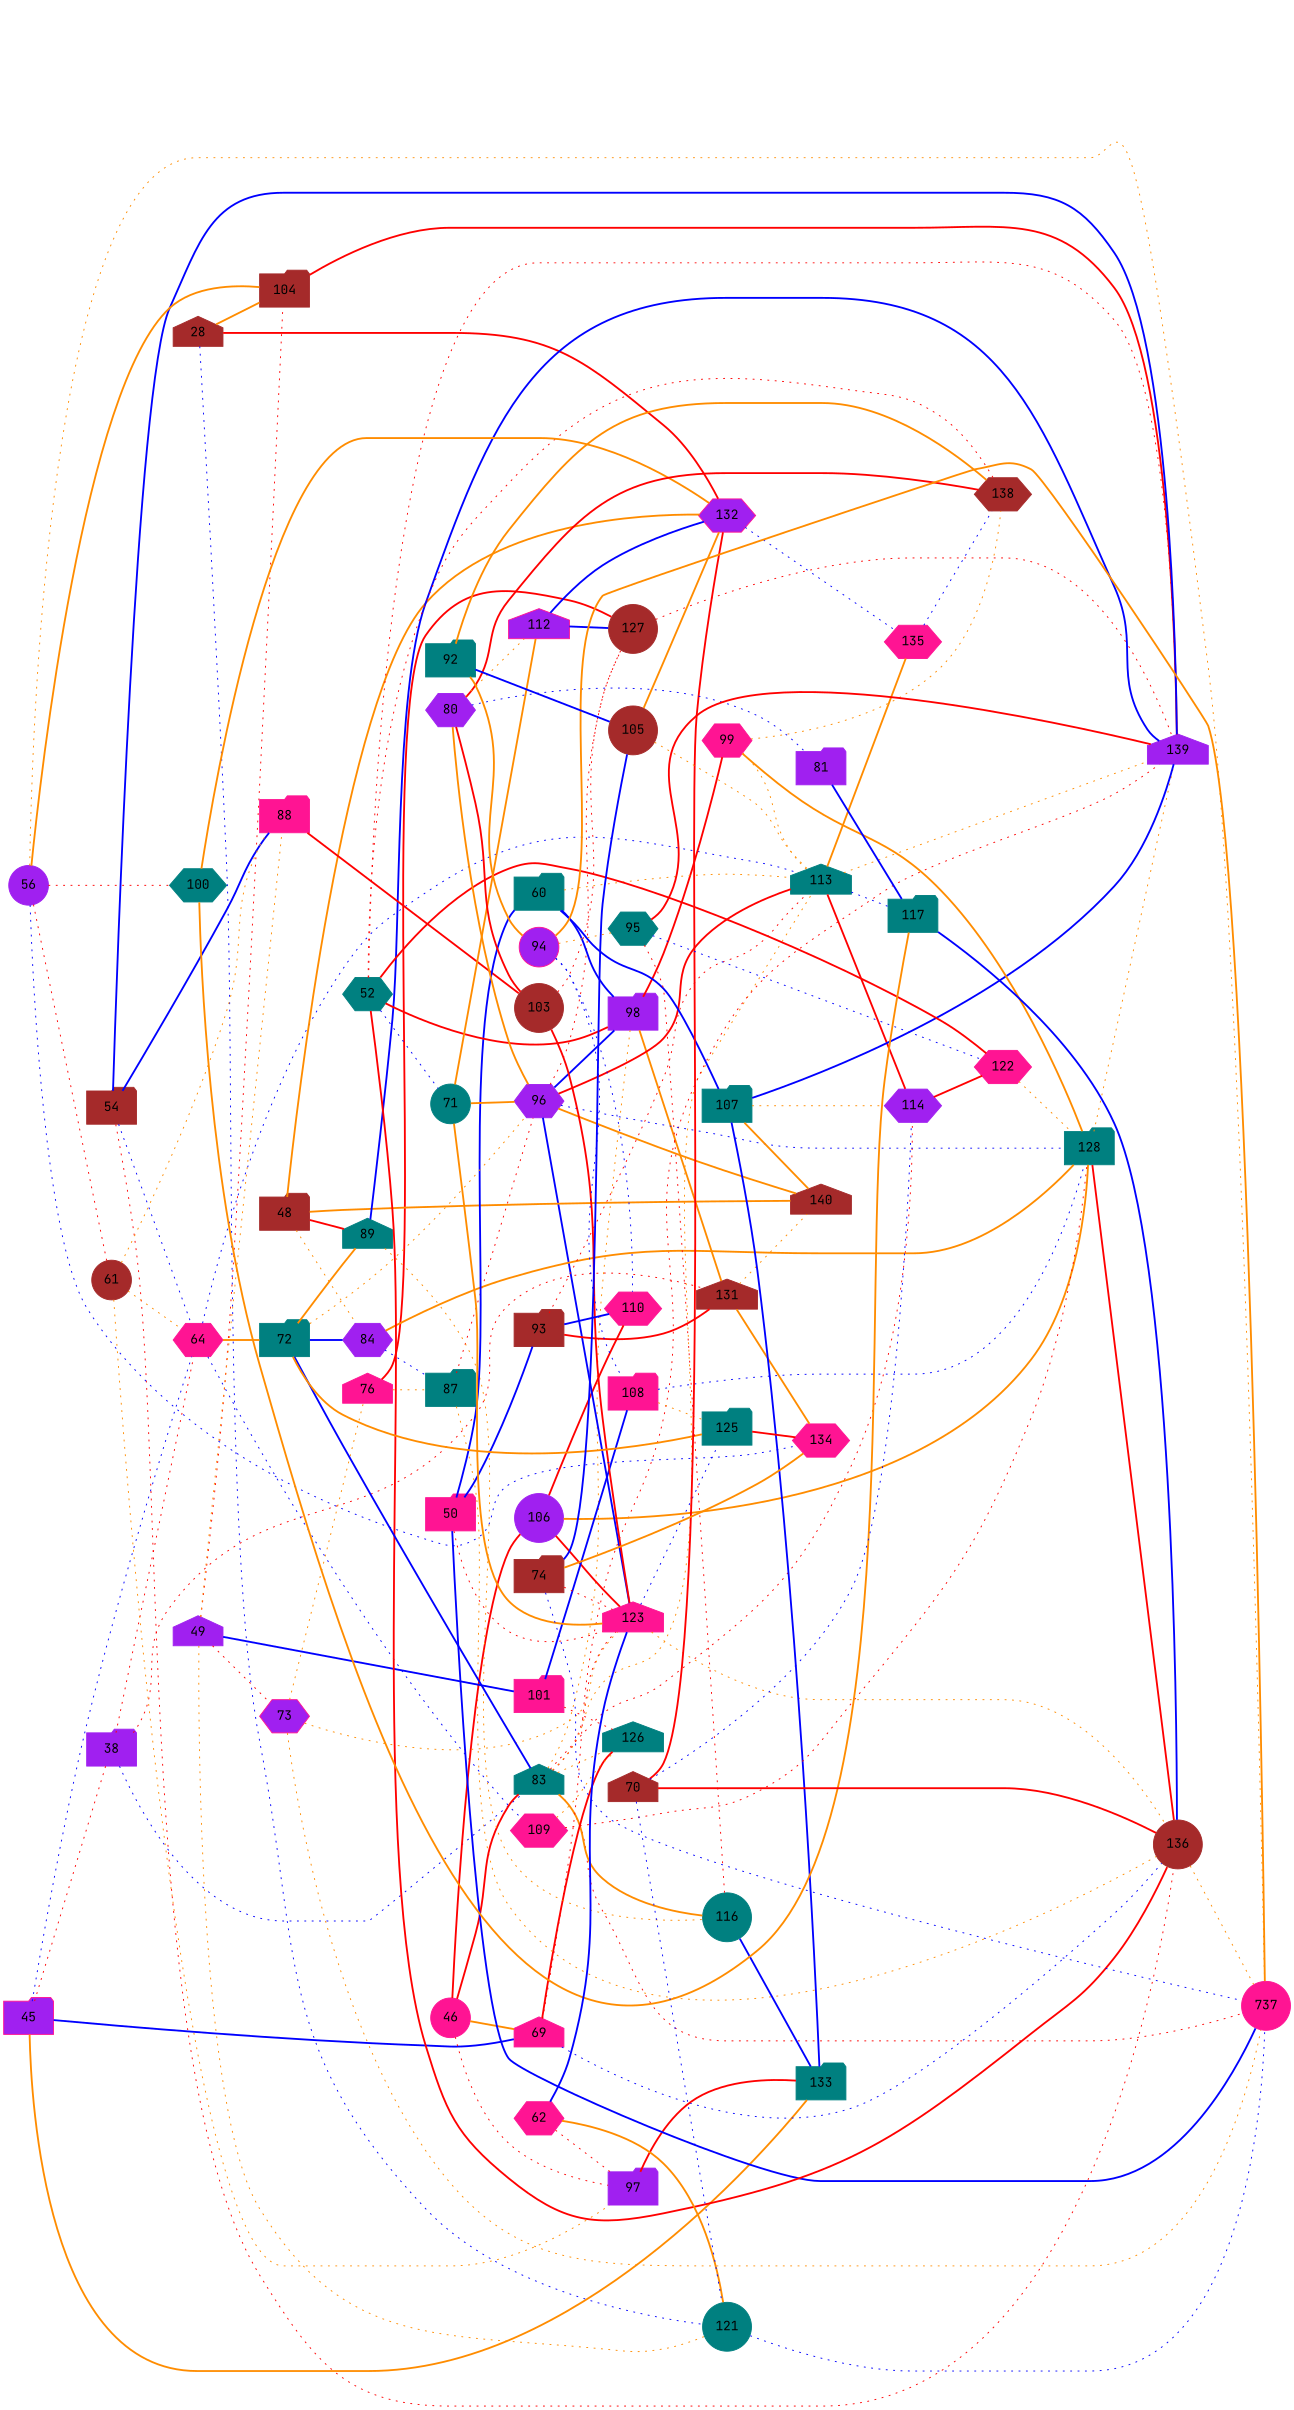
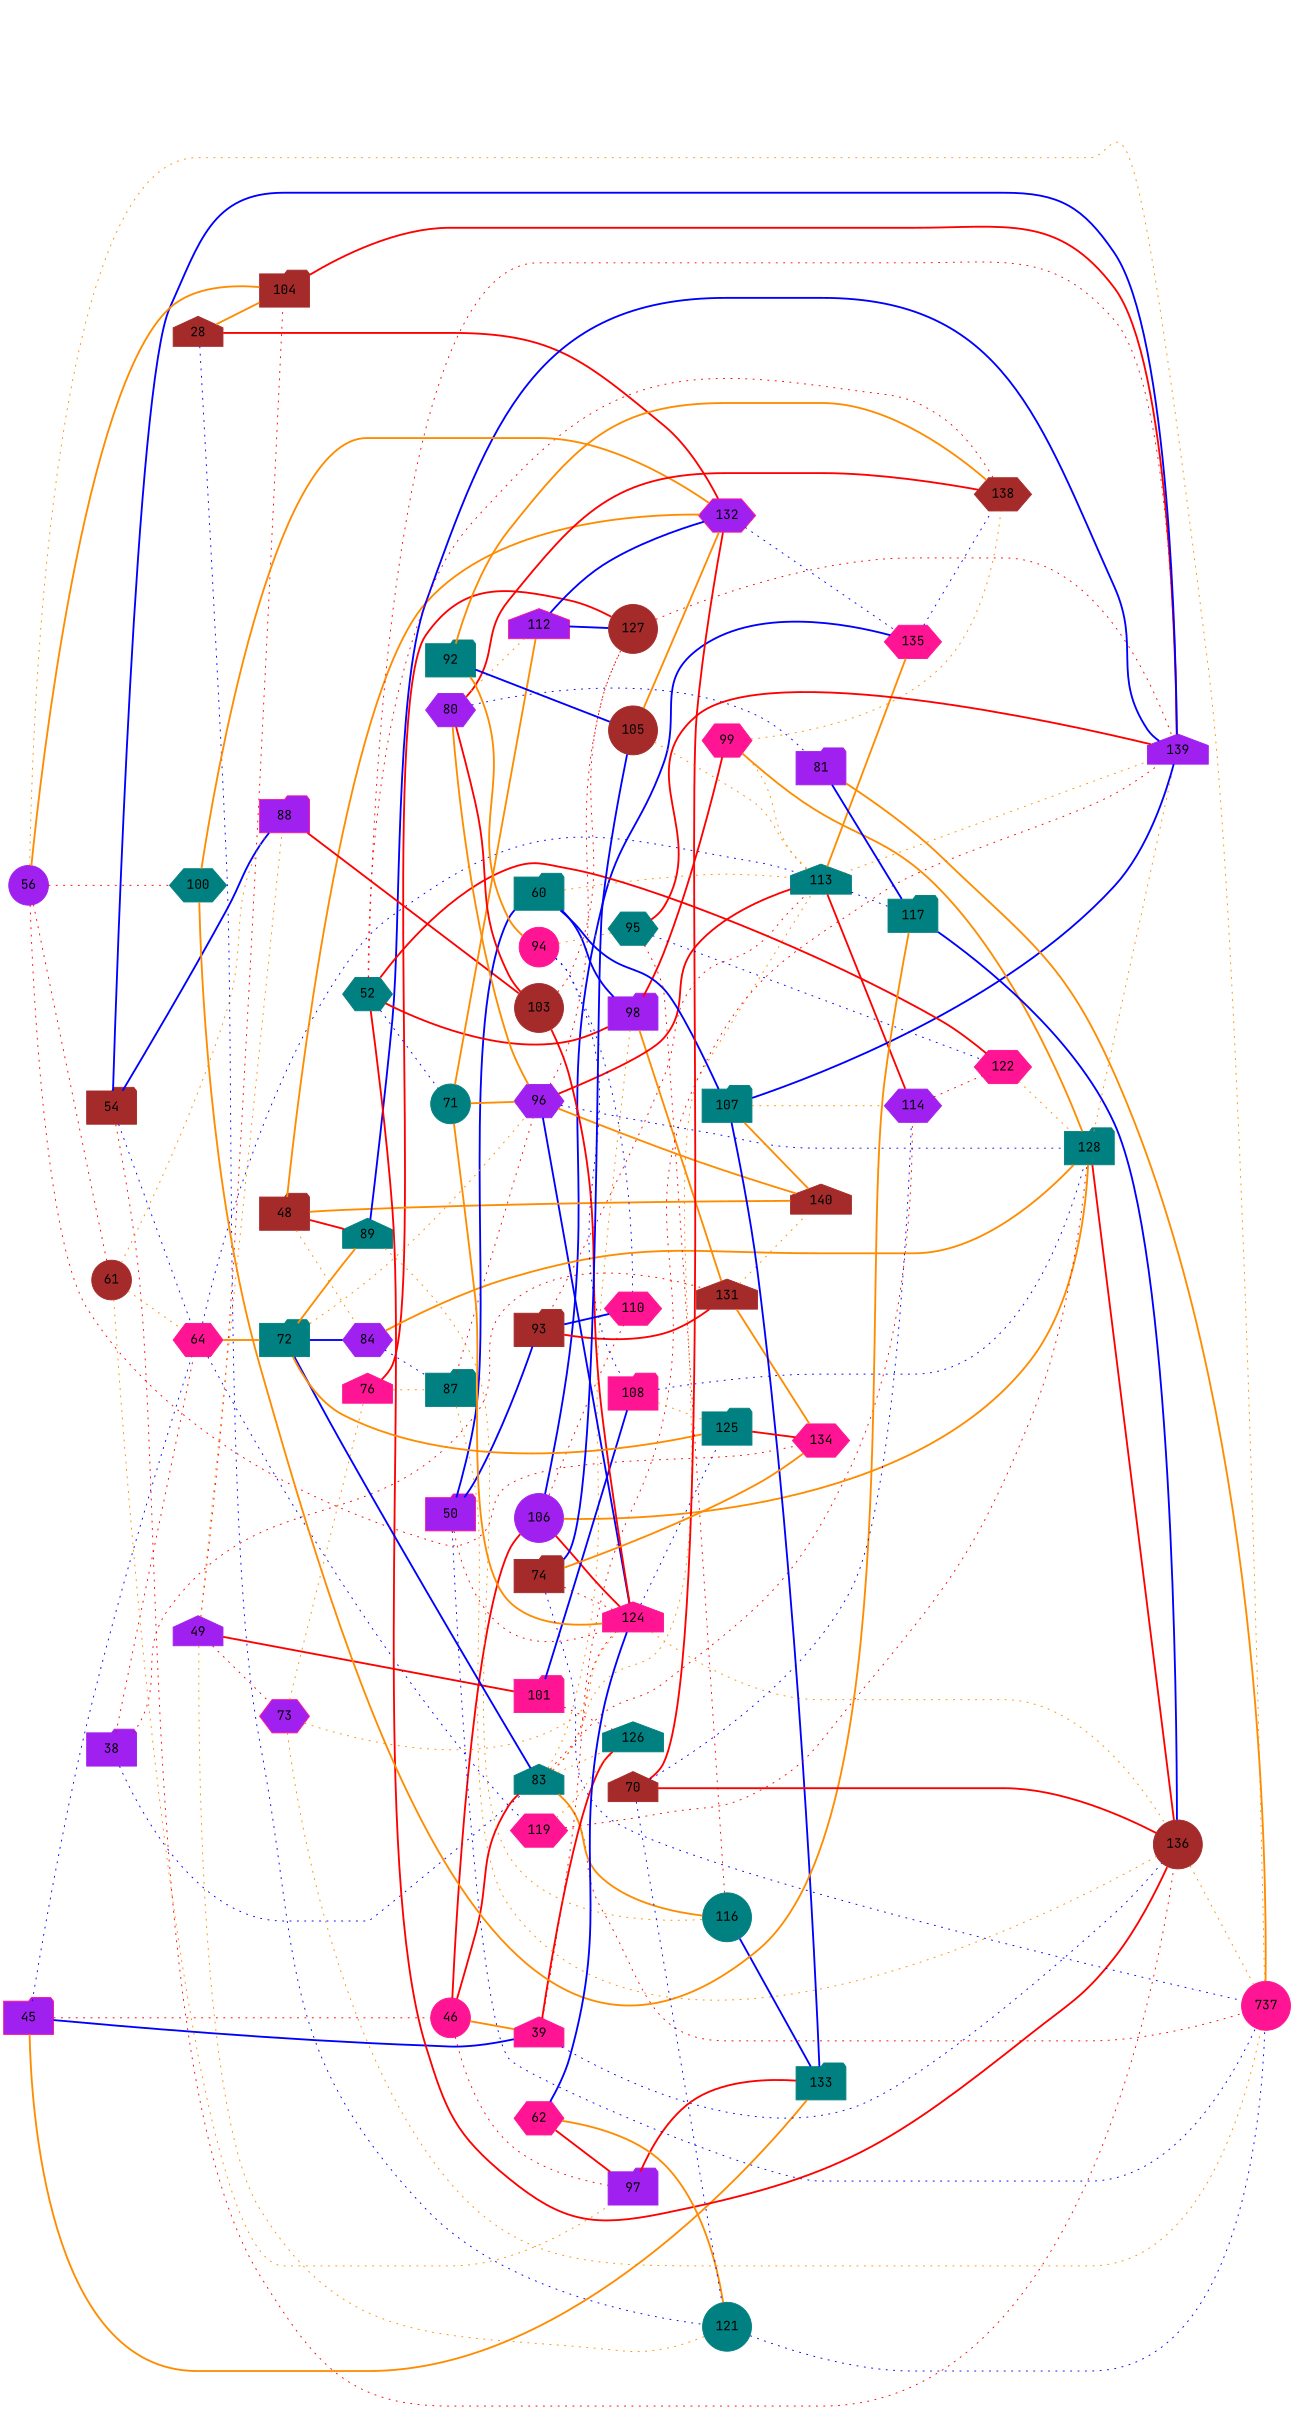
edge "94" -- "737": now "81" -- "737"
node "88": fillcolor deeppink -> purple
node "94": fillcolor purple -> deeppink
edge "98" -- "96": removed
edge "135" -- "106": added
edge "122" -- "114": style bold -> dotted
edge "110" -- "106": style bold -> dotted
edge "56" -- "134": color blue -> red
node "50": fillcolor deeppink -> purple
node "123": label "123" -> "124"
edge "49" -- "101": color blue -> red
node "109": label "109" -> "119"
edge "38" -- "45": now "46" -- "45"
node "69": label "69" -> "39"
edge "50" -- "737": style bold -> dotted
edge "62" -- "97": style dotted -> bold
